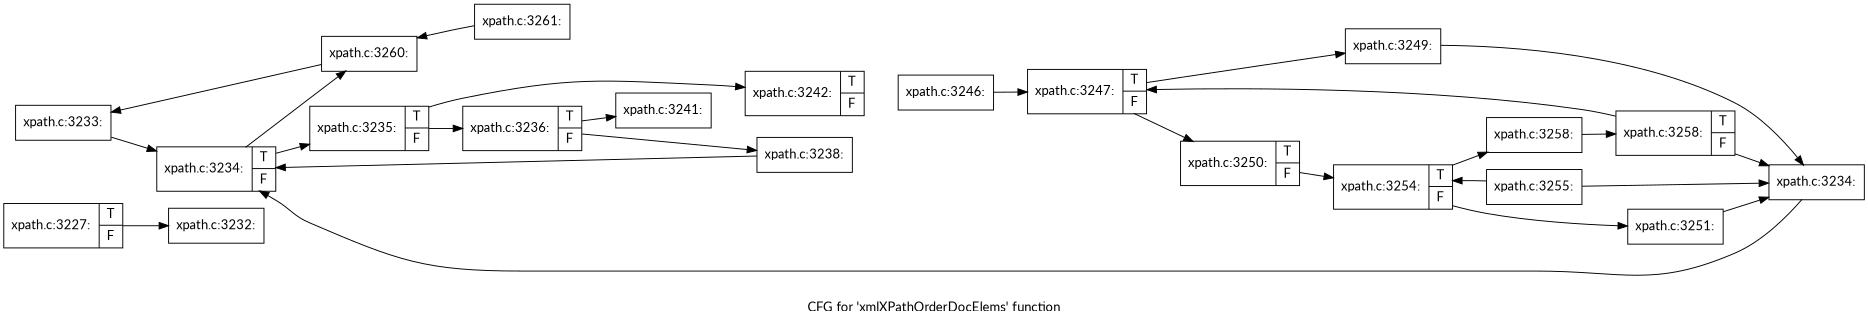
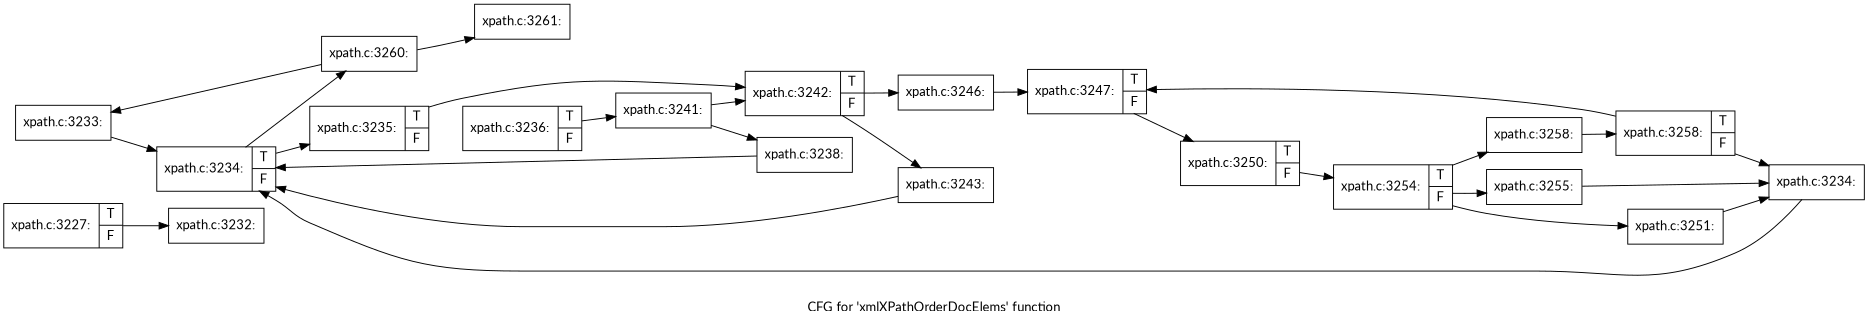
edge "xpath.c:3261:" -> "xpath.c:3260:": reversed
node "xpath.c:3249:": removed
edge "xpath.c:3242:" -> "xpath.c:3246:": added
edge "xpath.c:3241:" -> "xpath.c:3242:": added
edge "xpath.c:3235:" -> "xpath.c:3236:": removed
edge "xpath.c:3236:" -> "xpath.c:3238:": now "xpath.c:3241:" -> "xpath.c:3238:"
edge "xpath.c:3255:" -> "xpath.c:3254:": reversed
node "xpath.c:3243:": added
